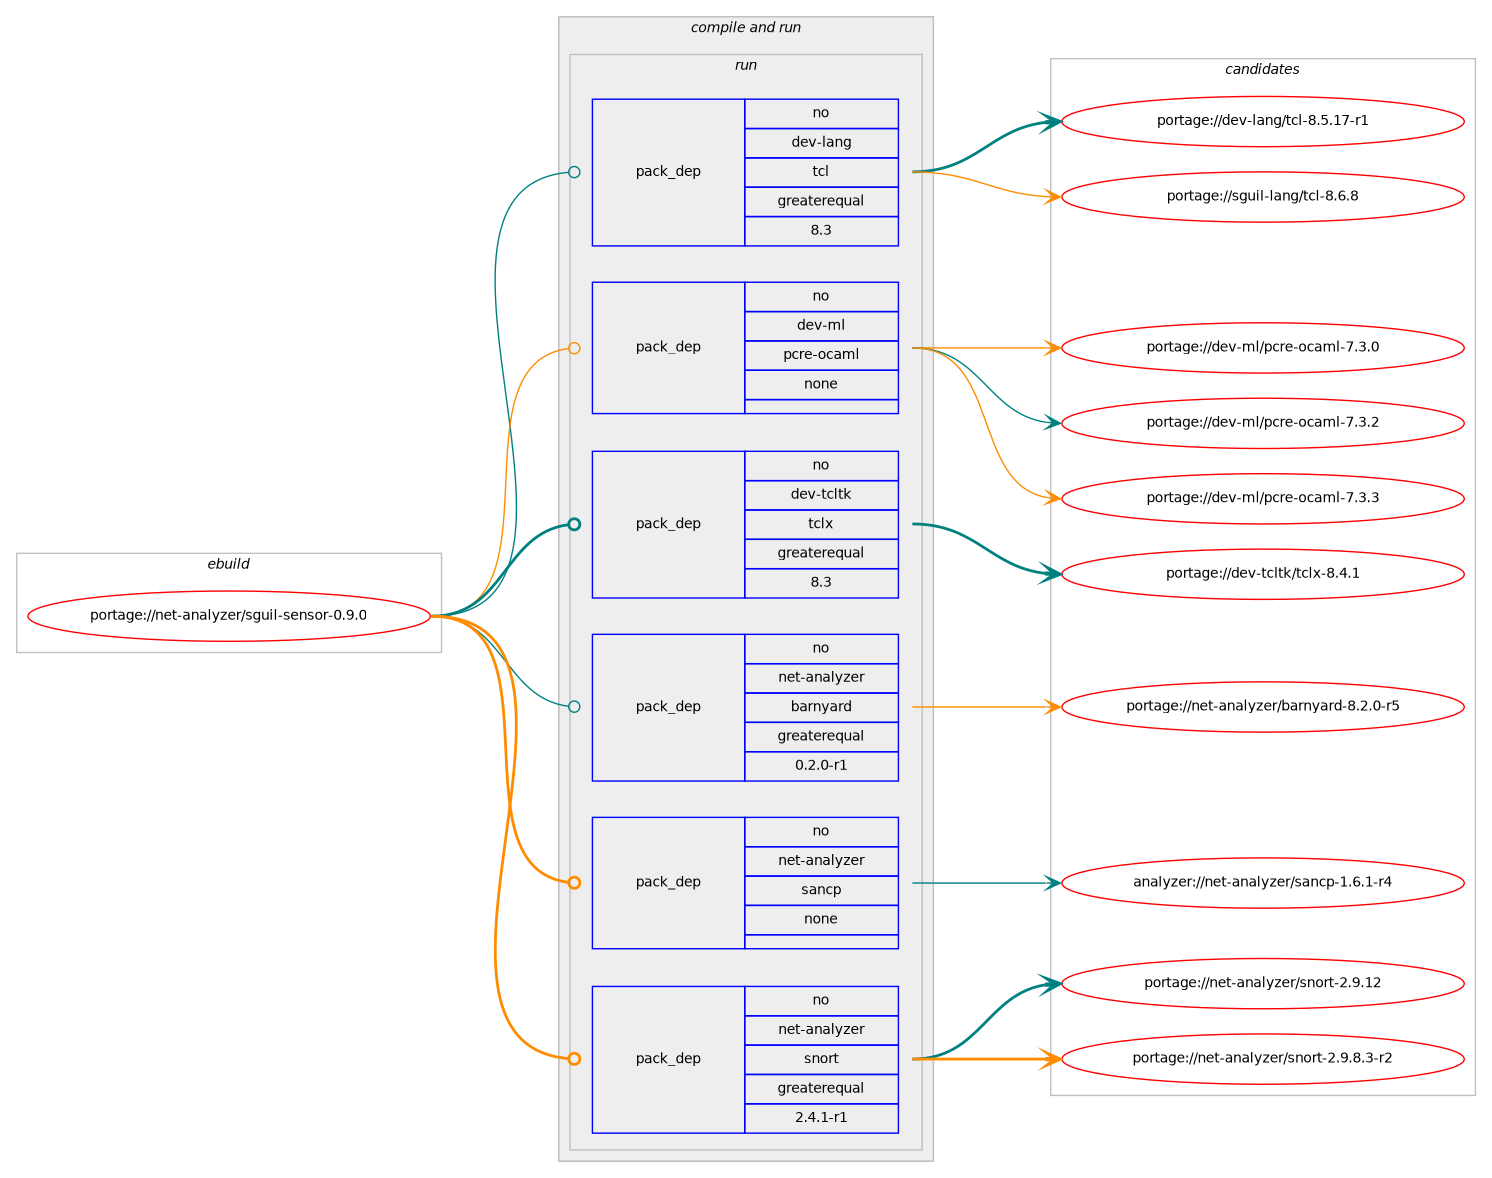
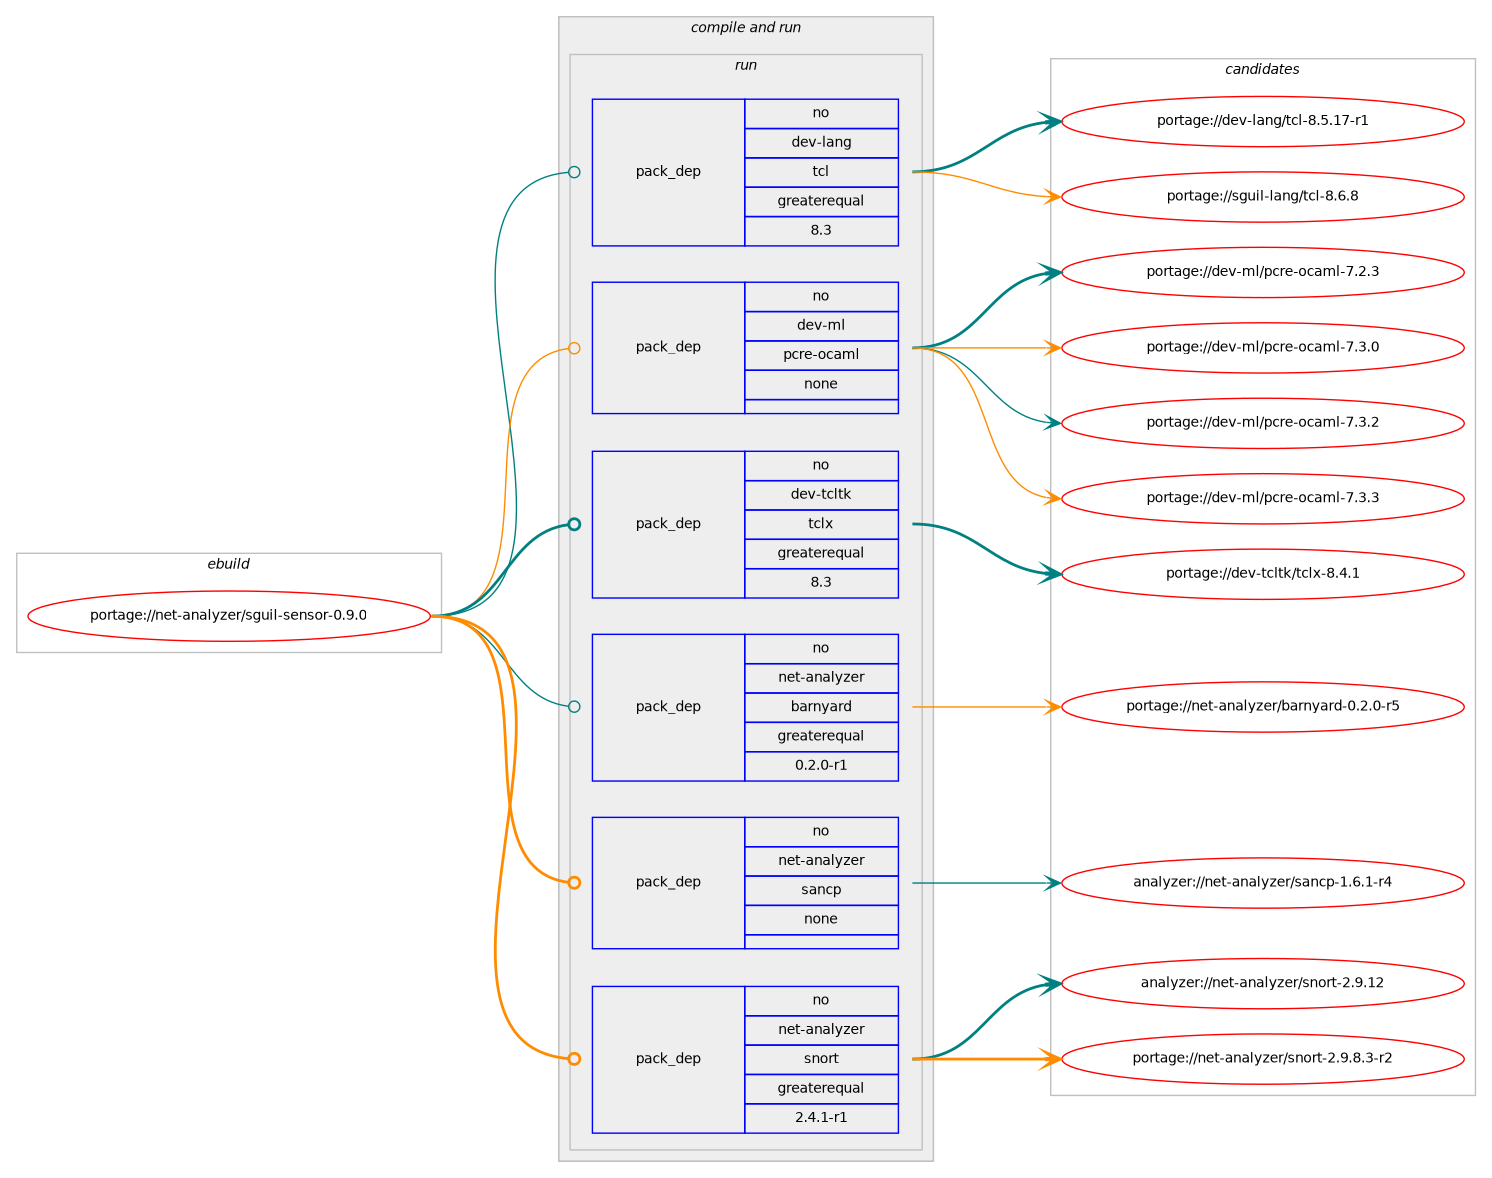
node "portage://dev-ml/pcre-ocaml-7.2.3": added
node "portage://net-analyzer/barnyard-8.2.0-r5": label "portage://net-analyzer/barnyard-8.2.0-r5" -> "portage://net-analyzer/barnyard-0.2.0-r5"
node "portage://net-analyzer/snort-2.9.12": label "portage://net-analyzer/snort-2.9.12" -> "analyzer://net-analyzer/snort-2.9.12"
